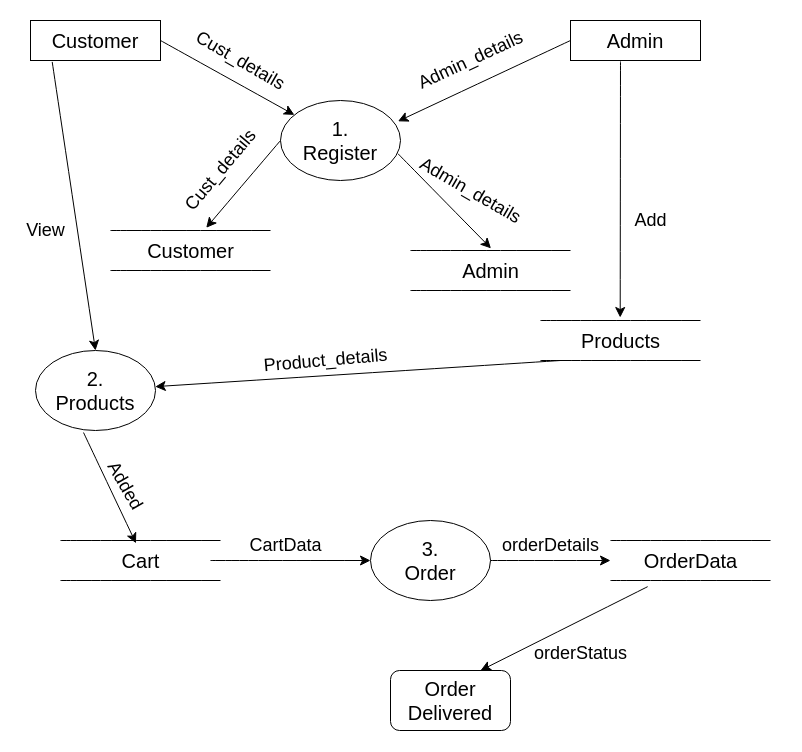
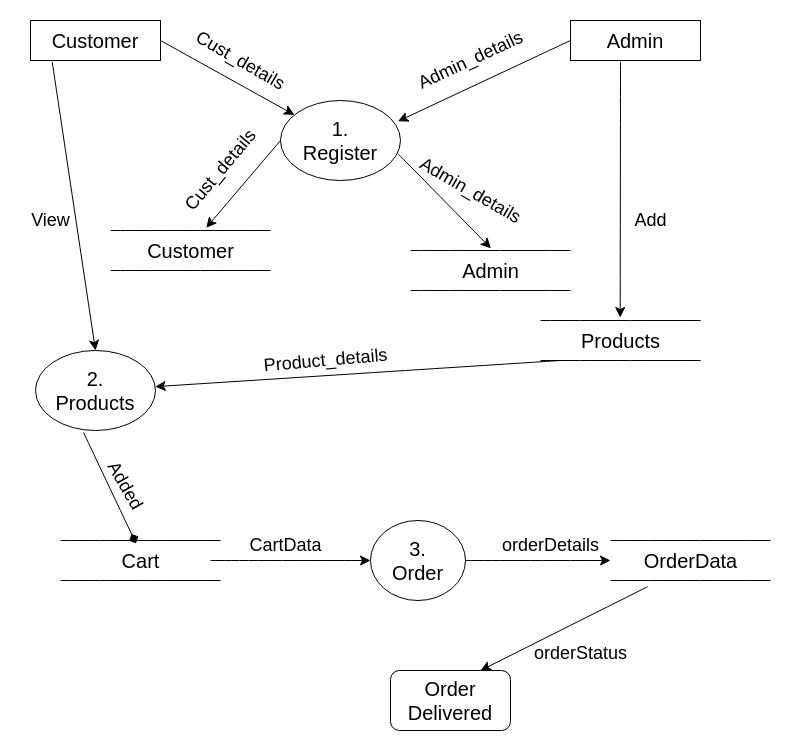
node "View": moved (46, 231) -> (51, 221)
edge "2. Products" -> "Cart": arrowhead classic -> diamond
node "3. Order": size 120x80 -> 95x80
